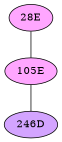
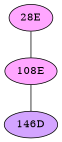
node "105E": label "105E" -> "108E"
node "246D": label "246D" -> "146D"
